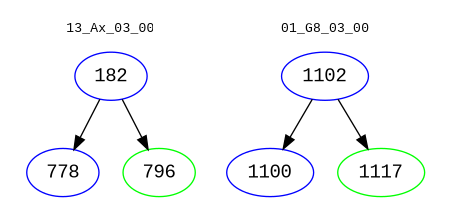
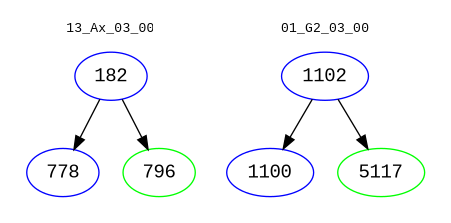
cluster "01_G8_03_00": label "01_G8_03_00" -> "01_G2_03_00"
node "1117": label "1117" -> "5117"
